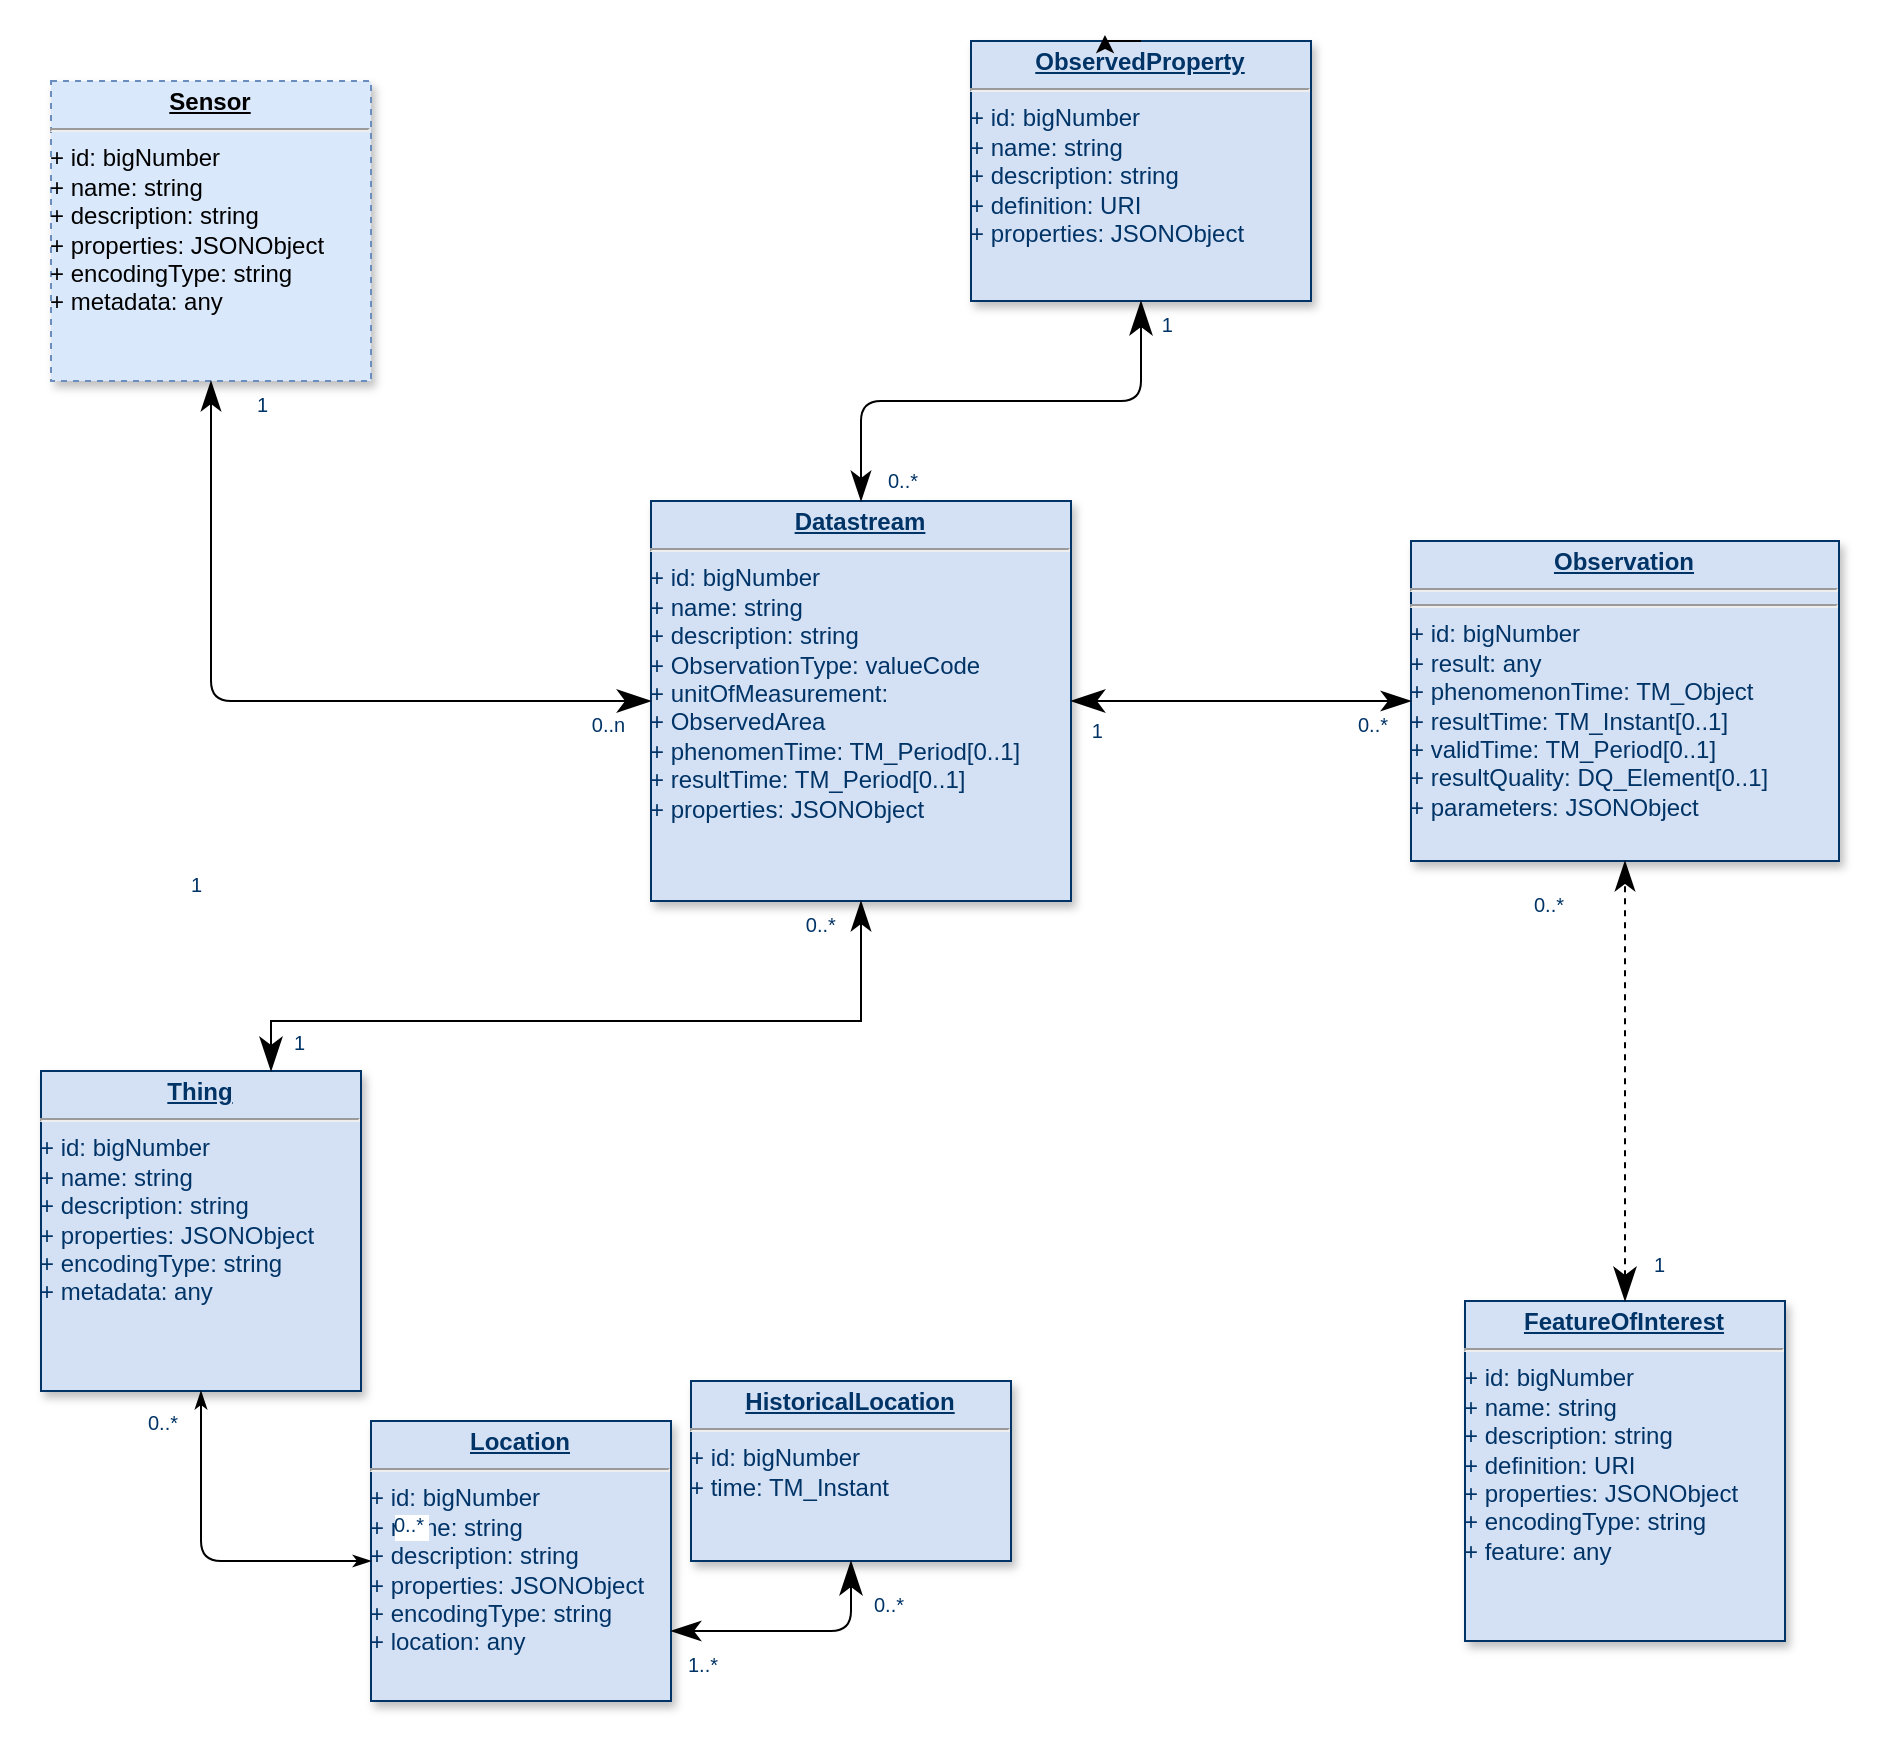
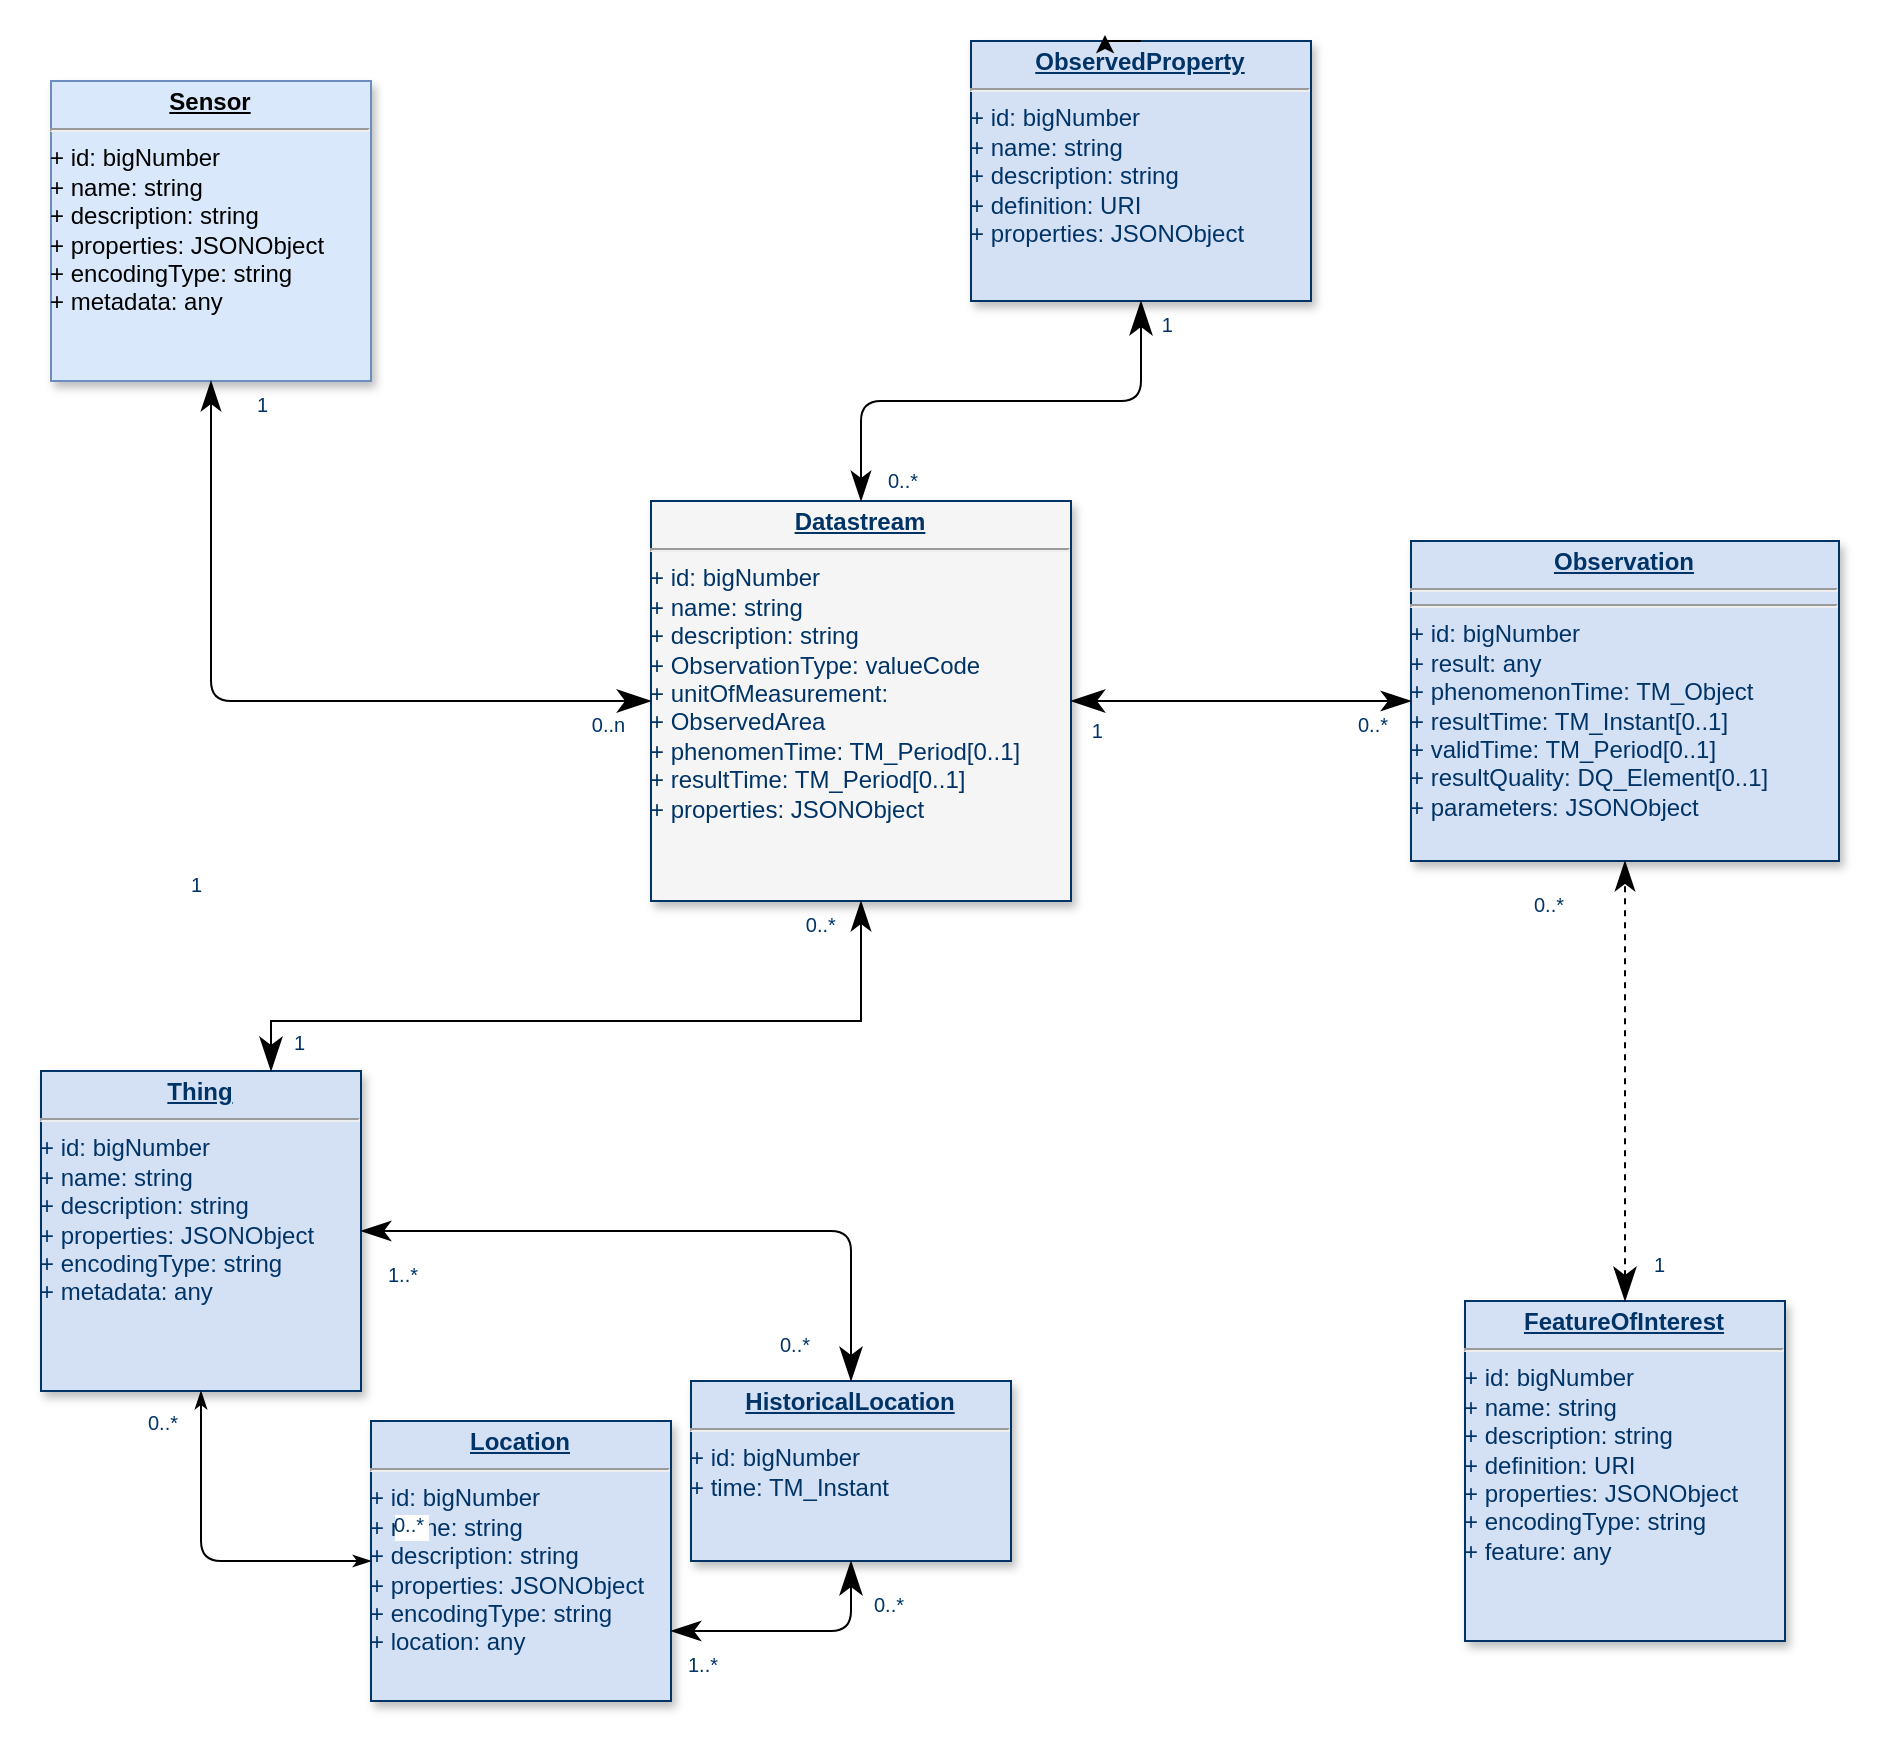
node "Sensor + id: bigNumber + name: string + description: string + properties: JSONObject + encodingType: string + metadata: any": style dashed -> solid
node "Datastream + id: bigNumber + name: string + description: string + ObservationType: valueCode + unitOfMeasurement: + ObservedArea + phenomenTime: TM_Period[0..1] + resultTime: TM_Period[0..1] + properties: JSONObject": fillcolor #d4e1f5 -> #f5f5f5
edge "Thing + id: bigNumber + name: string + description: string + properties: JSONObject + encodingType: string + metadata: any" -- "HistoricalLocation + id: bigNumber + time: TM_Instant": added, labels "1..*", "0..*"
